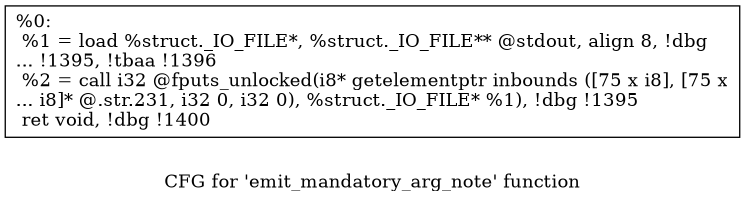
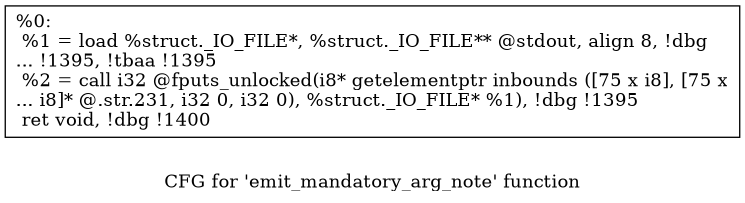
node "%0:": text "... !1395, !tbaa !1396" -> "... !1395, !tbaa !1395"
